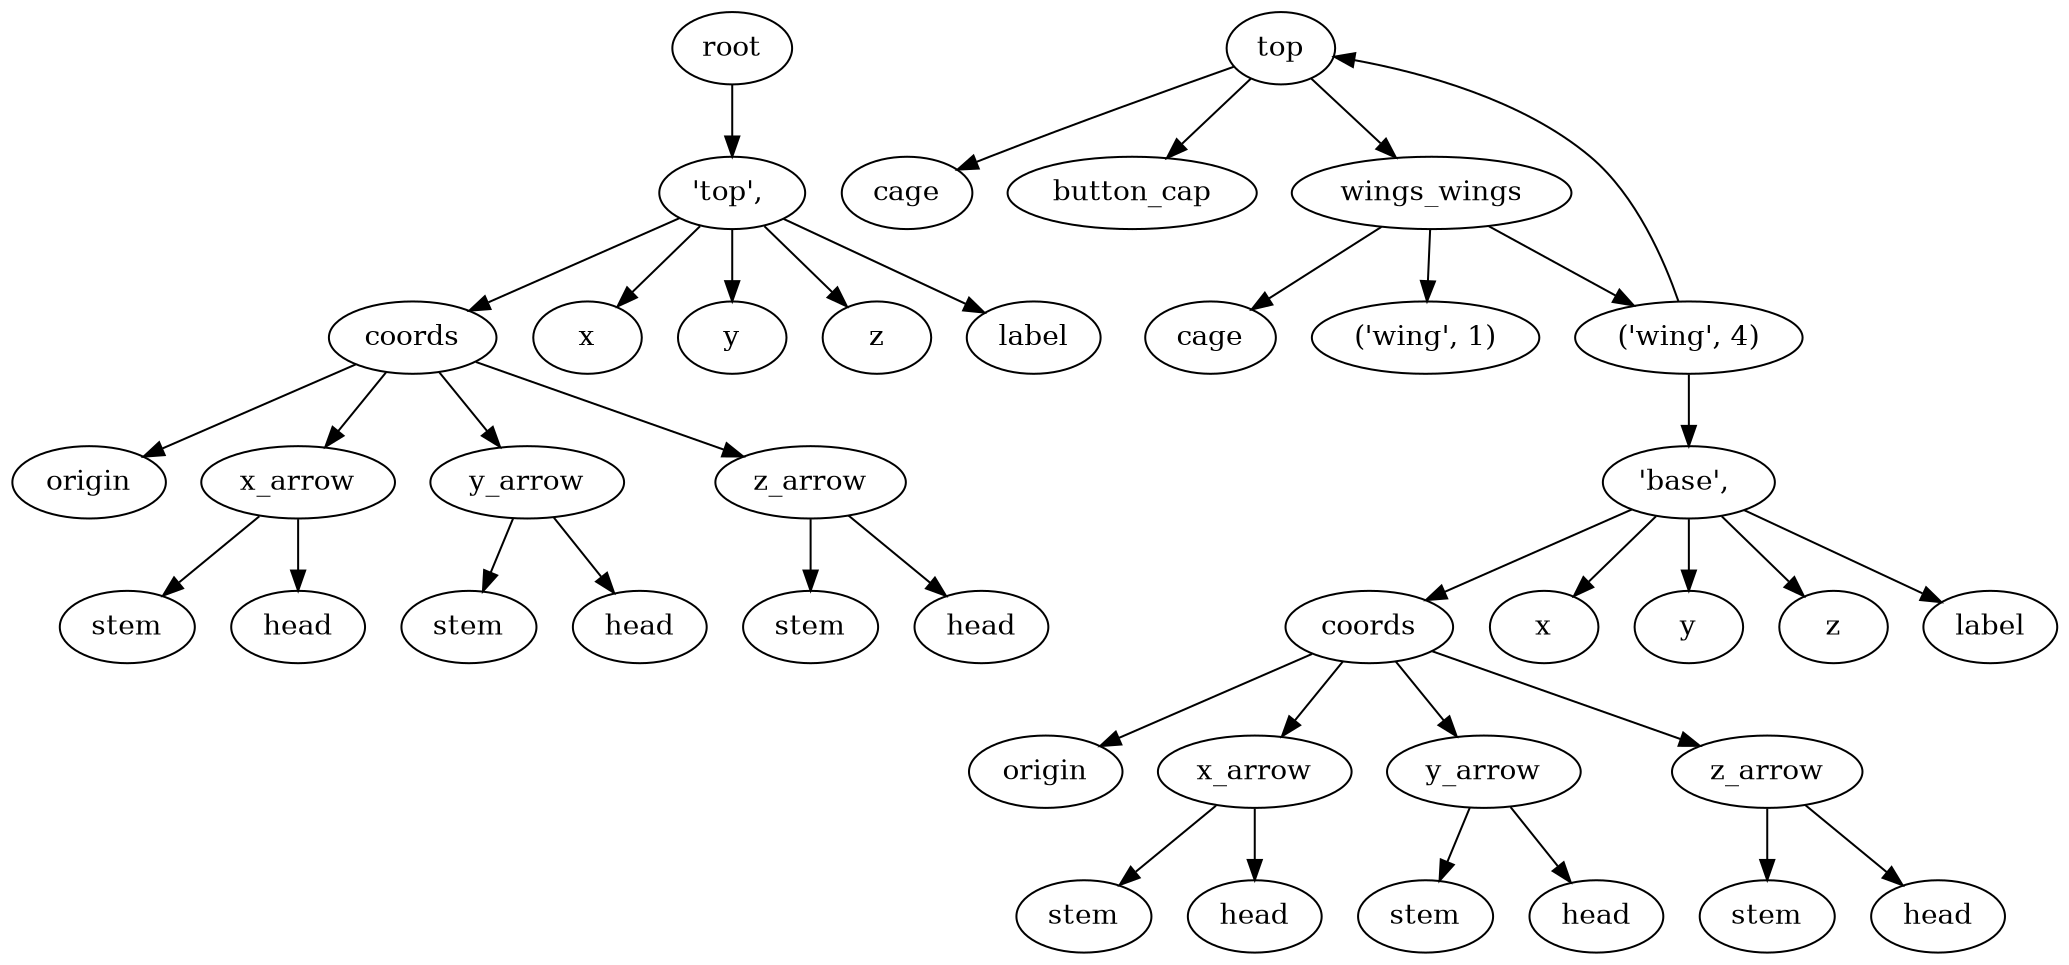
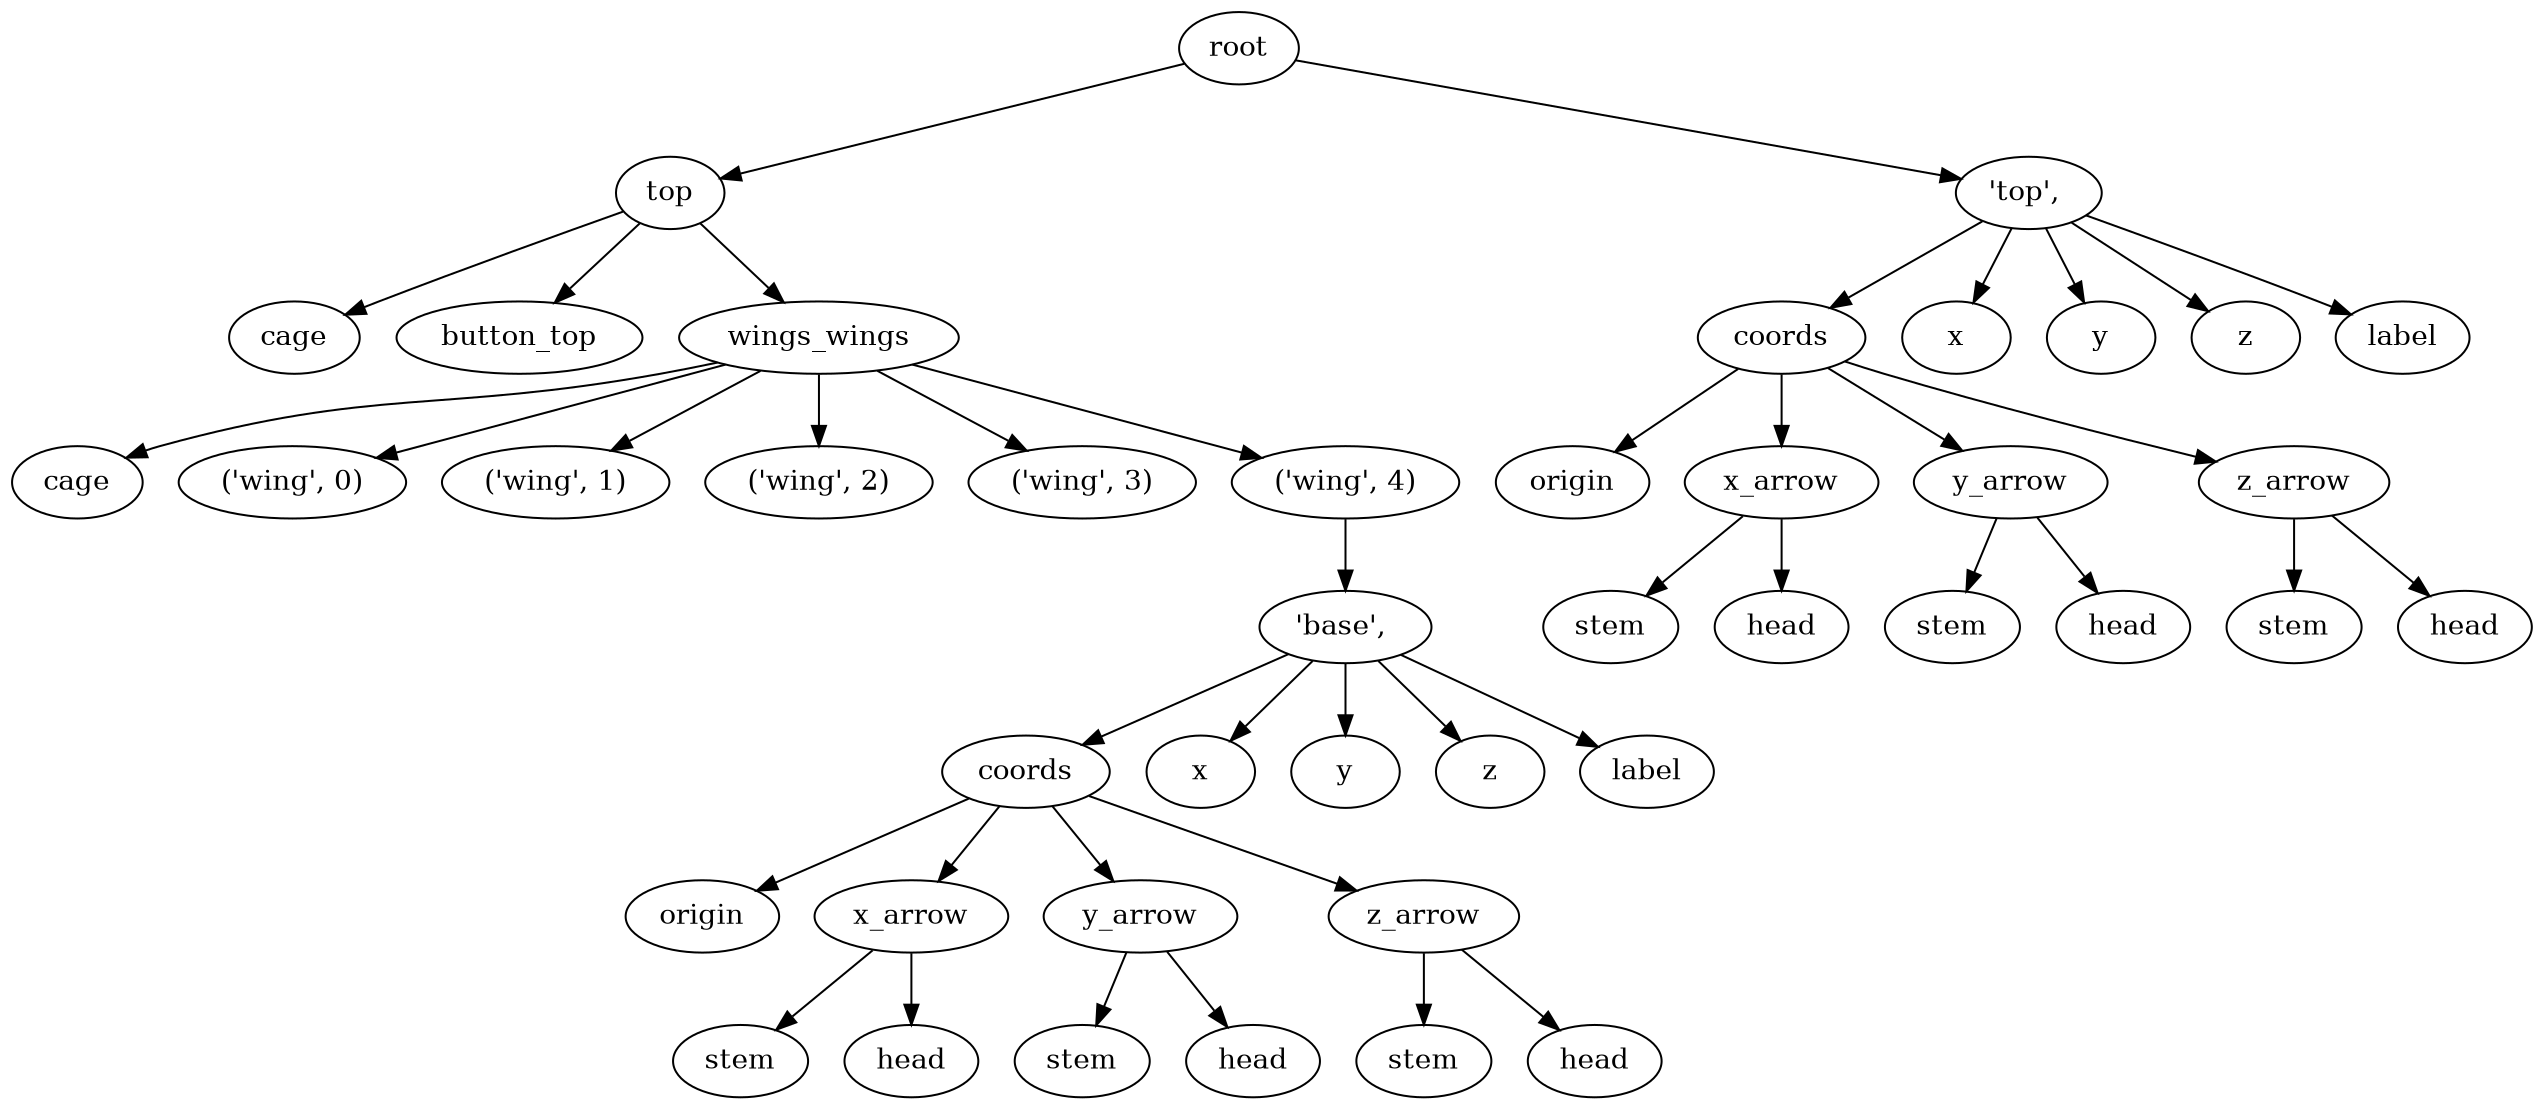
edge "('wing', 4)" -> "top": now "root" -> "top"
node "button_cap": label "button_cap" -> "button_top"
node "('wing', 0)": added
node "('wing', 2)": added
node "('wing', 3)": added
